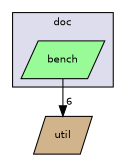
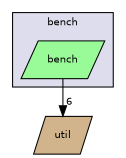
cluster "doc": label "doc" -> "bench"
